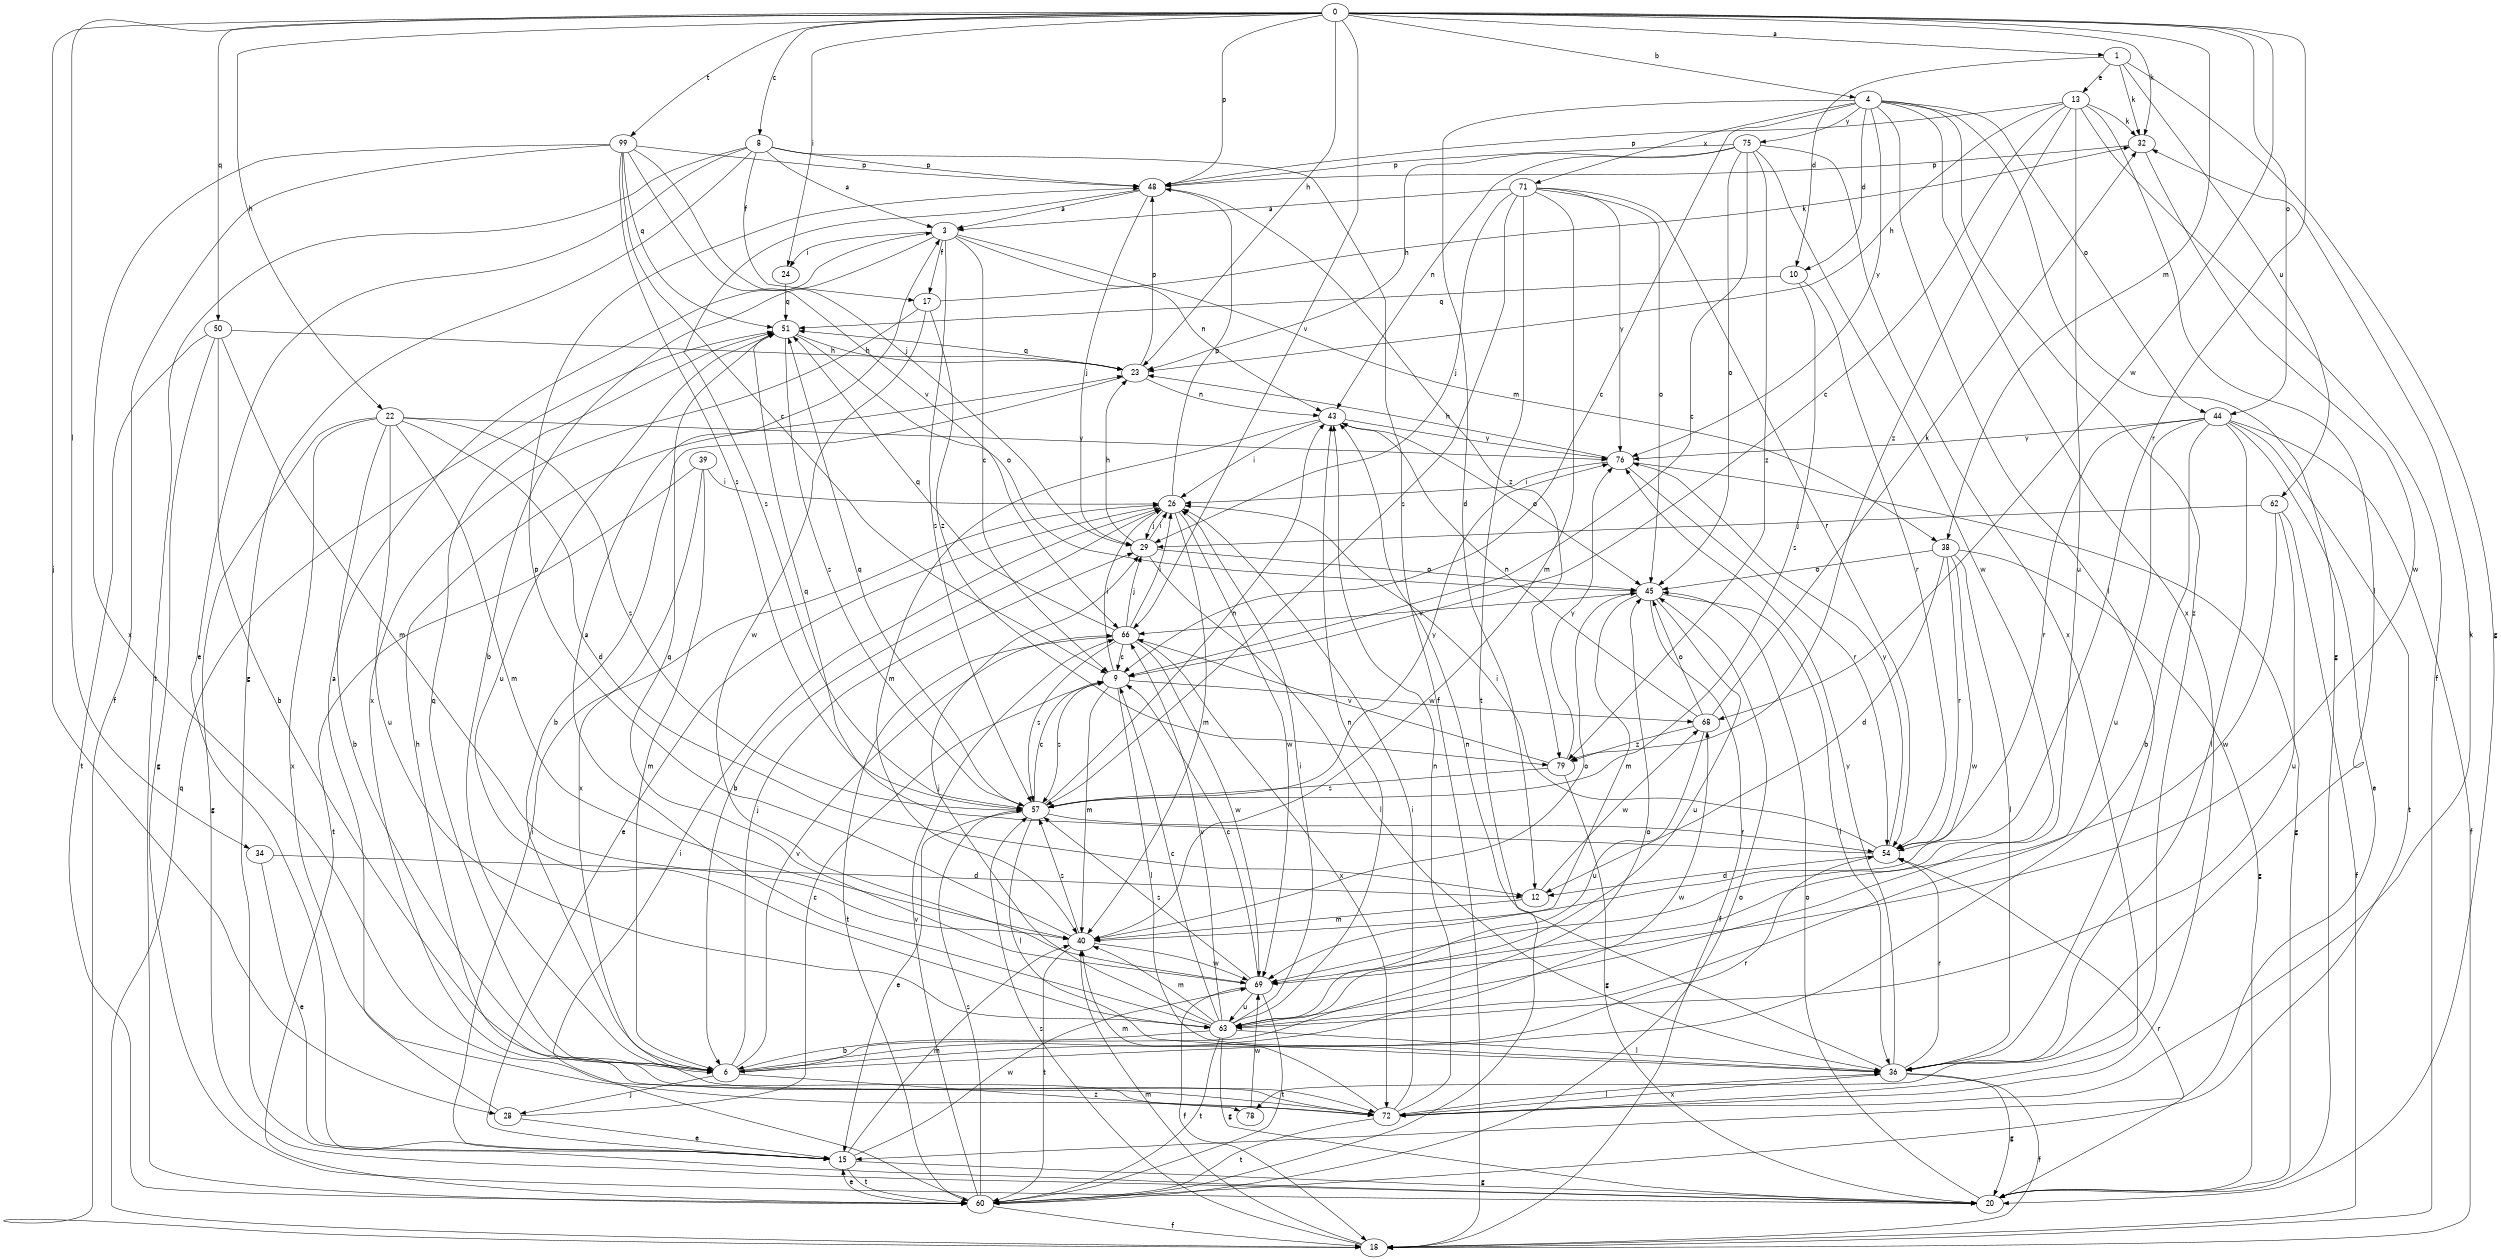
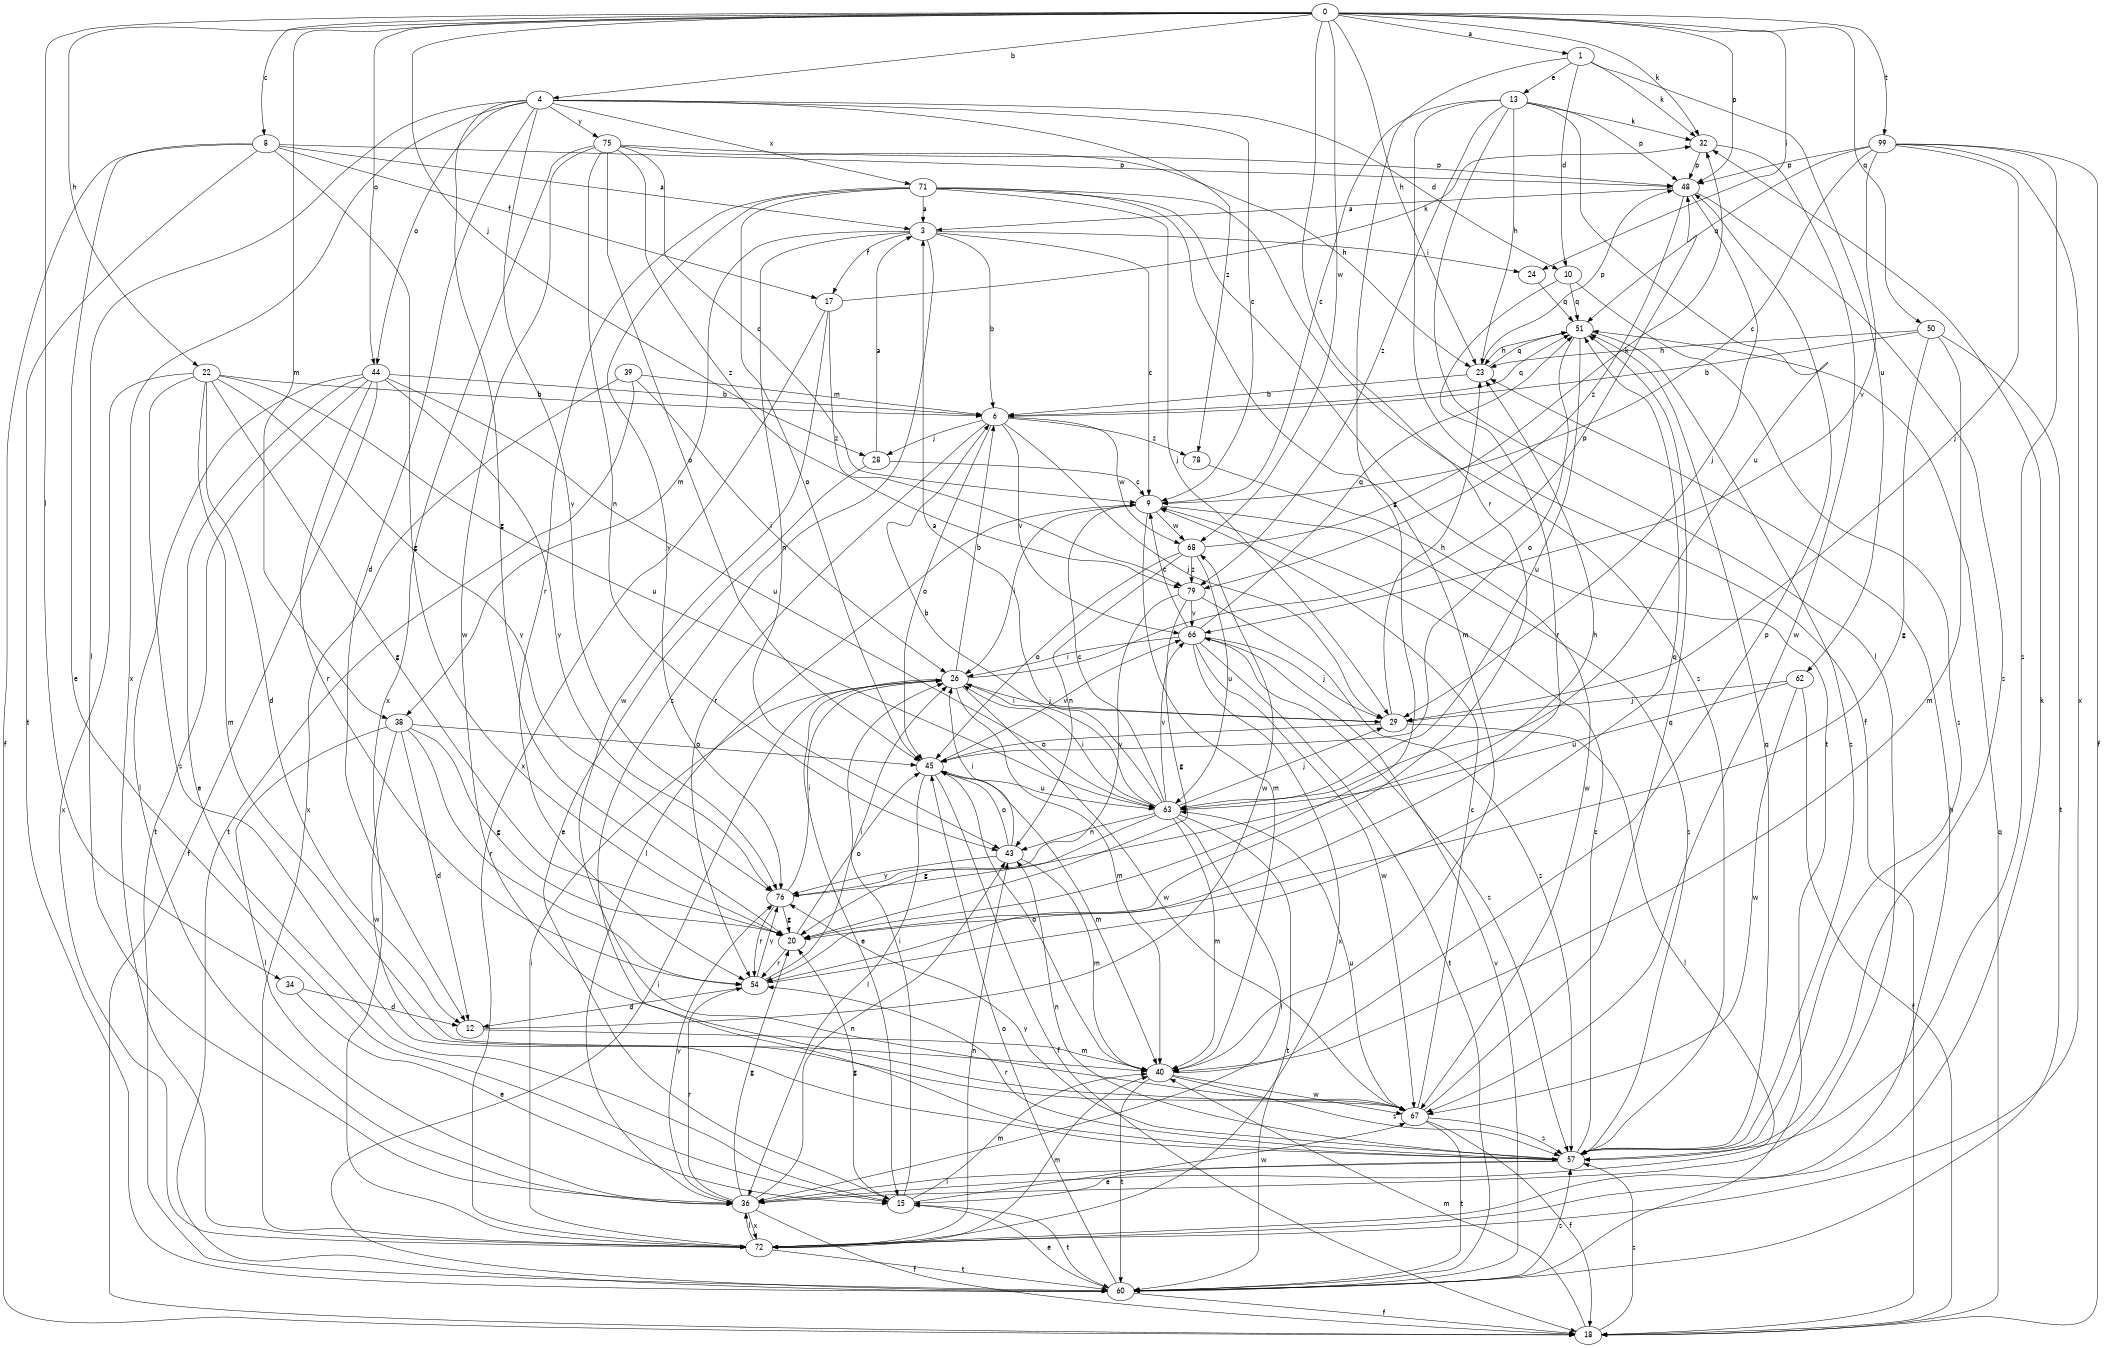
edge "0" -> "66": removed, label "v"
edge "23" -> "43": removed, label "n"
node "69": label "69" -> "67"
